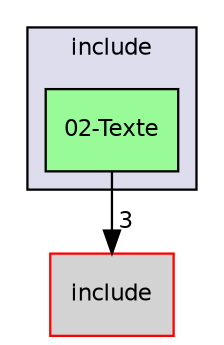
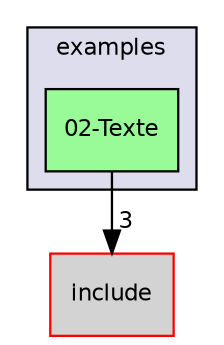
cluster "include": label "include" -> "examples"
